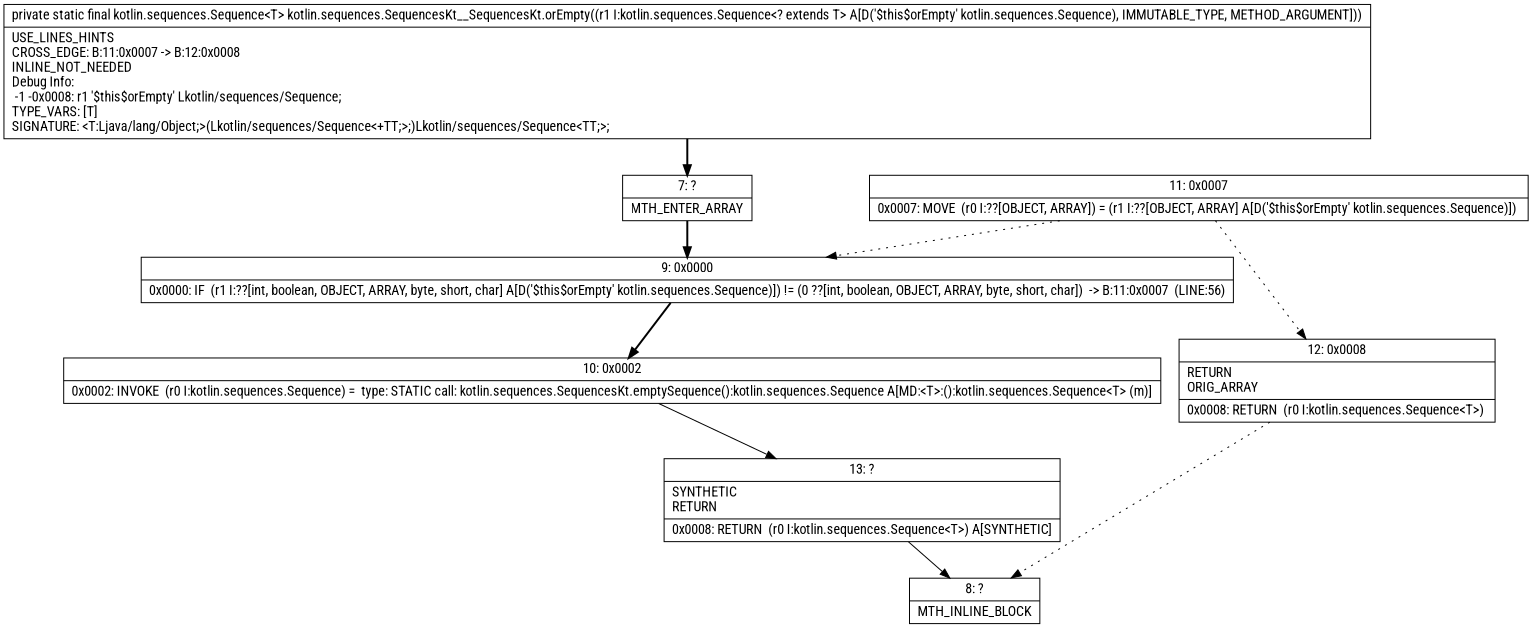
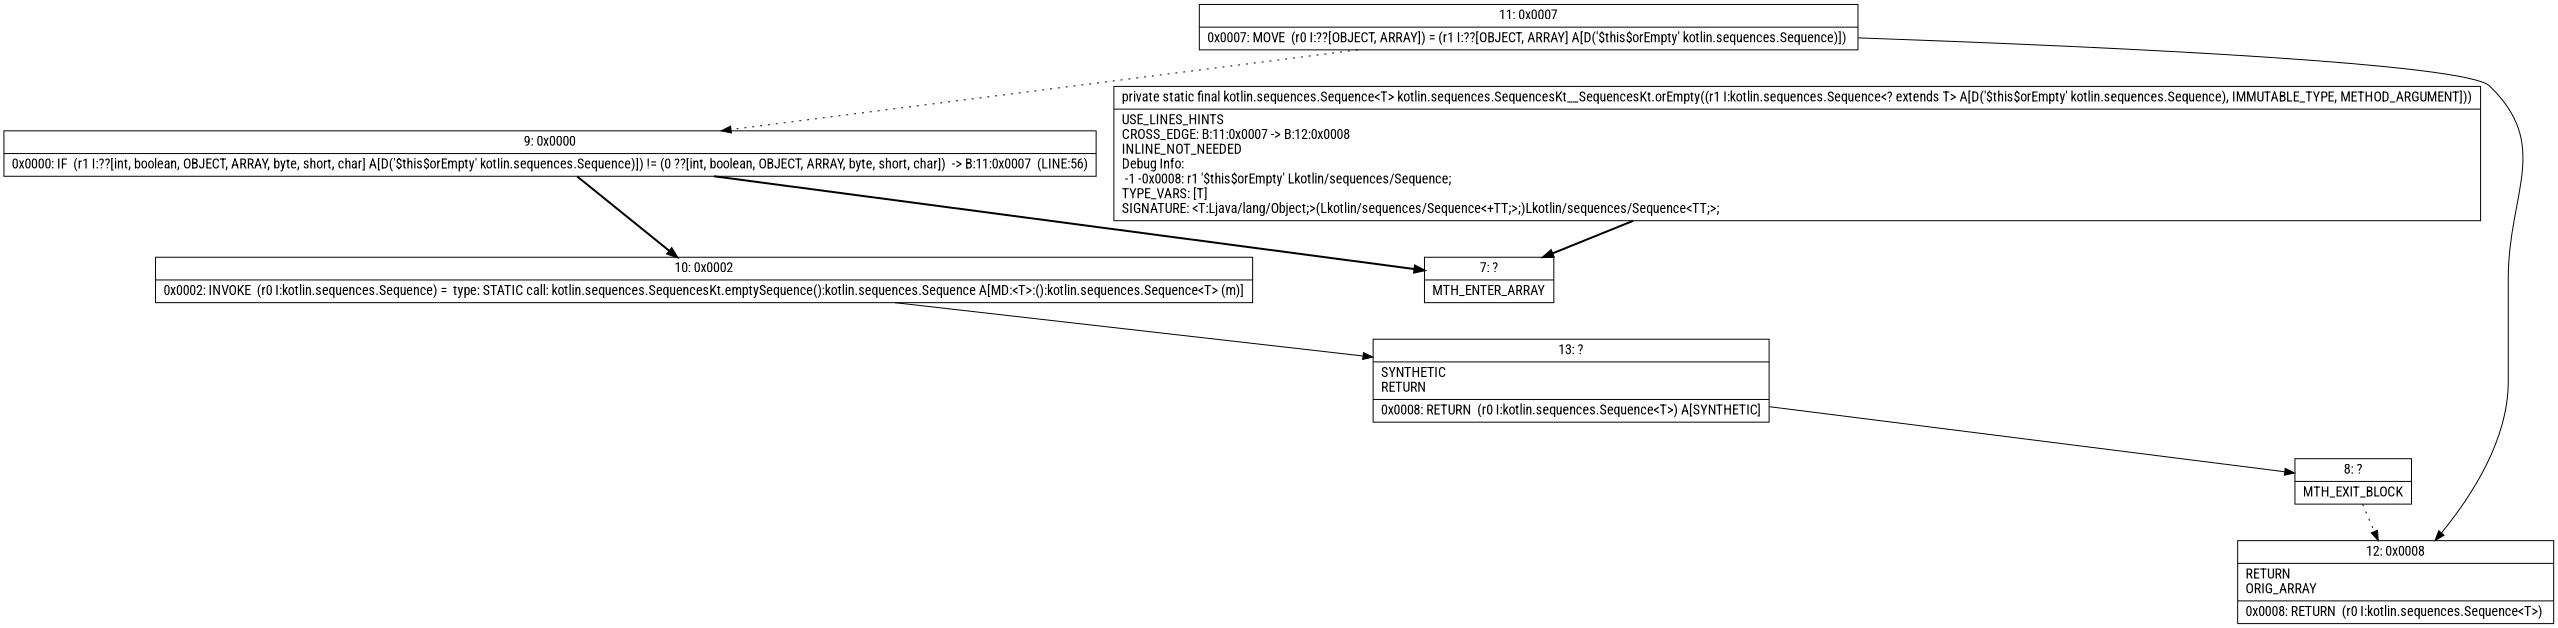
edge "7: ?" -> "9: 0x0000": reversed
edge "11: 0x0007" -> "12: 0x0008": style dotted -> solid
edge "12: 0x0008" -> "8: ?": reversed
node "8: ?": text "MTH_INLINE_BLOCK" -> "MTH_EXIT_BLOCK"
